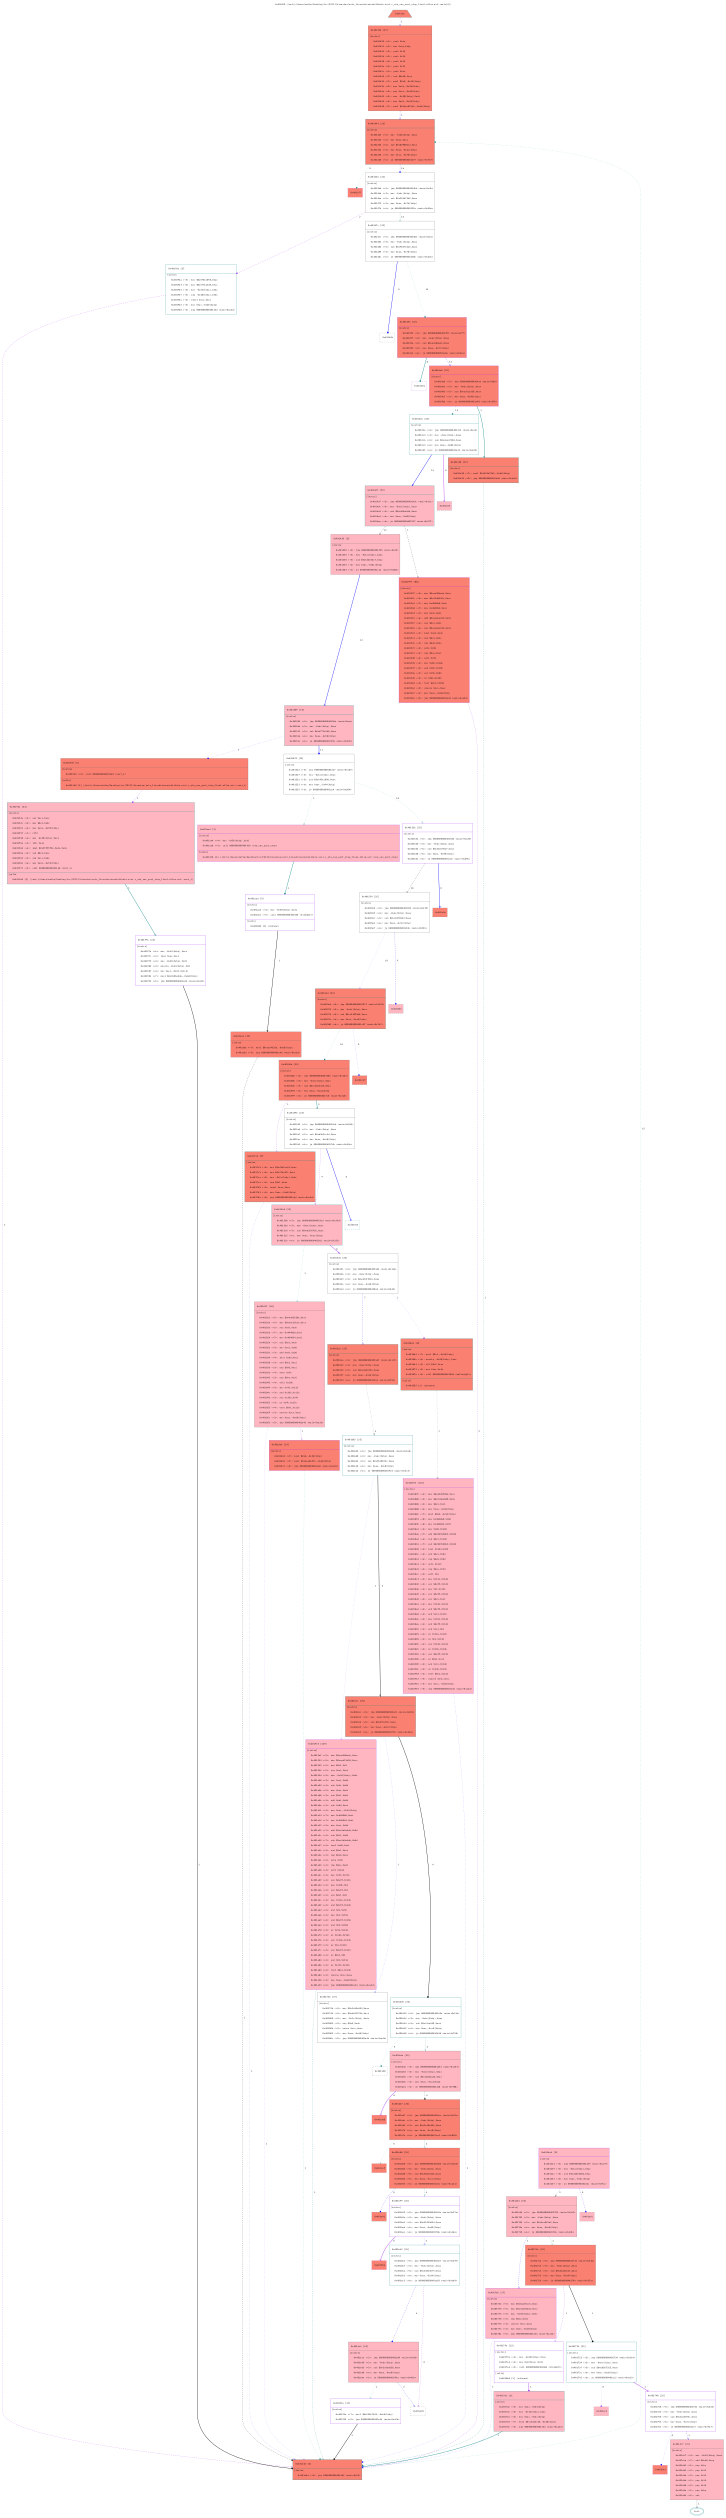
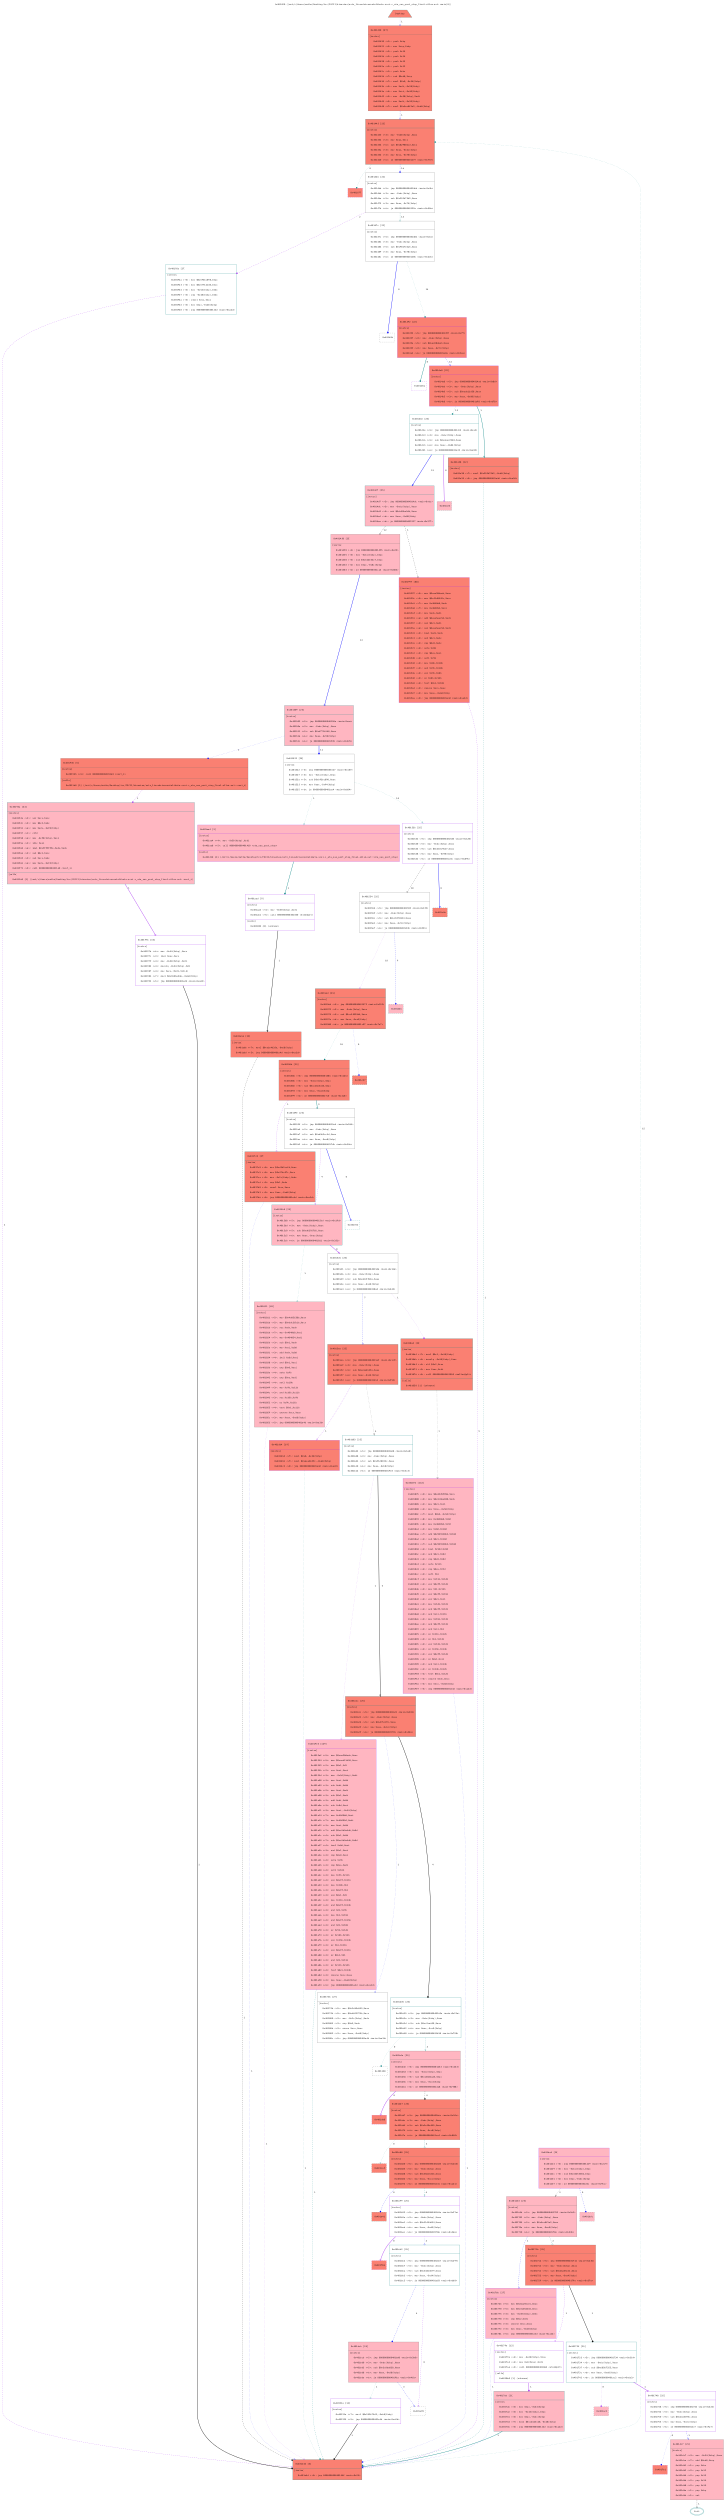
edge "0x40194a [44]" -> "0x401976 [33]": color teal -> purple
edge "0x401811 [83]" -> "0x401db4 [19]": now "0x4015ea [25]" -> "0x401db4 [19]"
